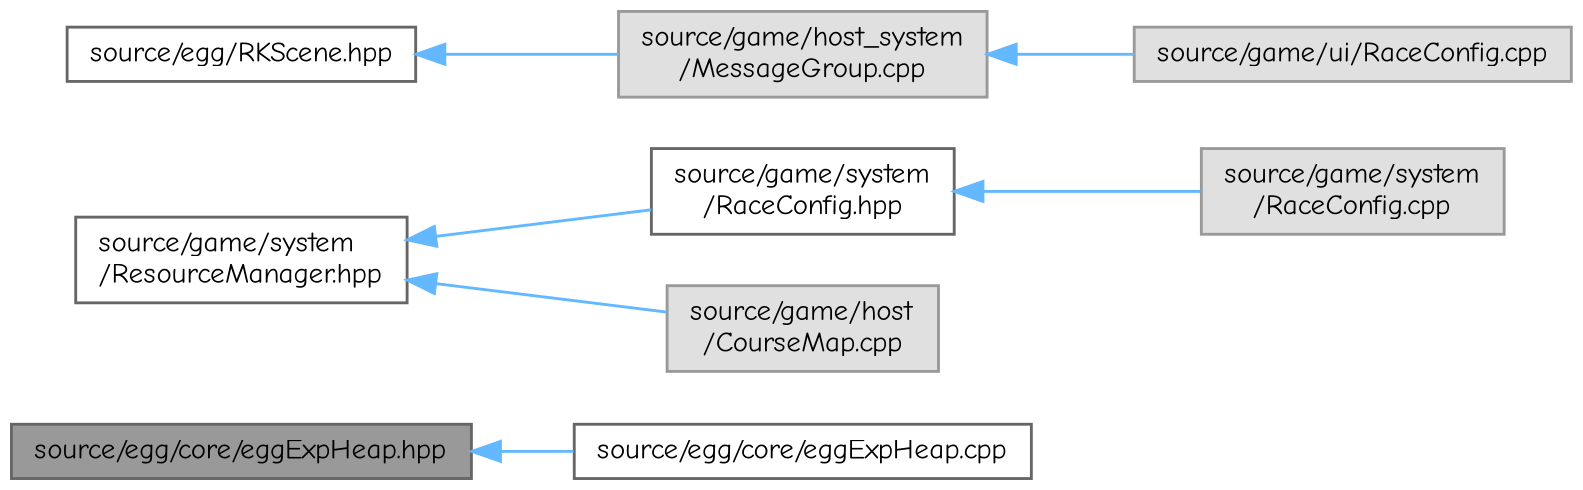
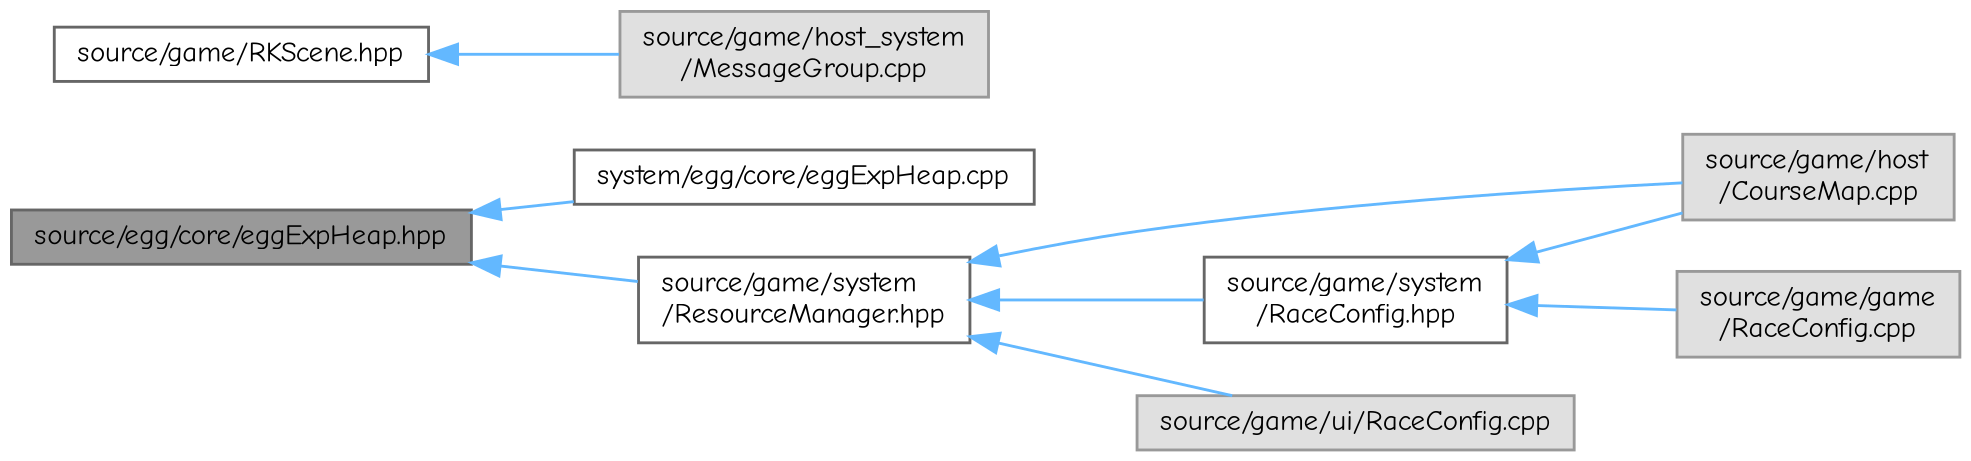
node "source/egg/RKScene.hpp": label "source/egg/RKScene.hpp" -> "source/game/RKScene.hpp"
edge "source/game/ui/RaceConfig.cpp" -> "source/game/host_system /MessageGroup.cpp": now "source/game/ui/RaceConfig.cpp" -> "source/game/system /ResourceManager.hpp"
node "source/game/system /RaceConfig.cpp": label "source/game/system /RaceConfig.cpp" -> "source/game/game /RaceConfig.cpp"
edge "source/game/host /CourseMap.cpp" -> "source/game/system /RaceConfig.hpp": added
edge "source/game/system /ResourceManager.hpp" -> "source/egg/core/eggExpHeap.hpp": added
node "source/egg/core/eggExpHeap.cpp": label "source/egg/core/eggExpHeap.cpp" -> "system/egg/core/eggExpHeap.cpp"
